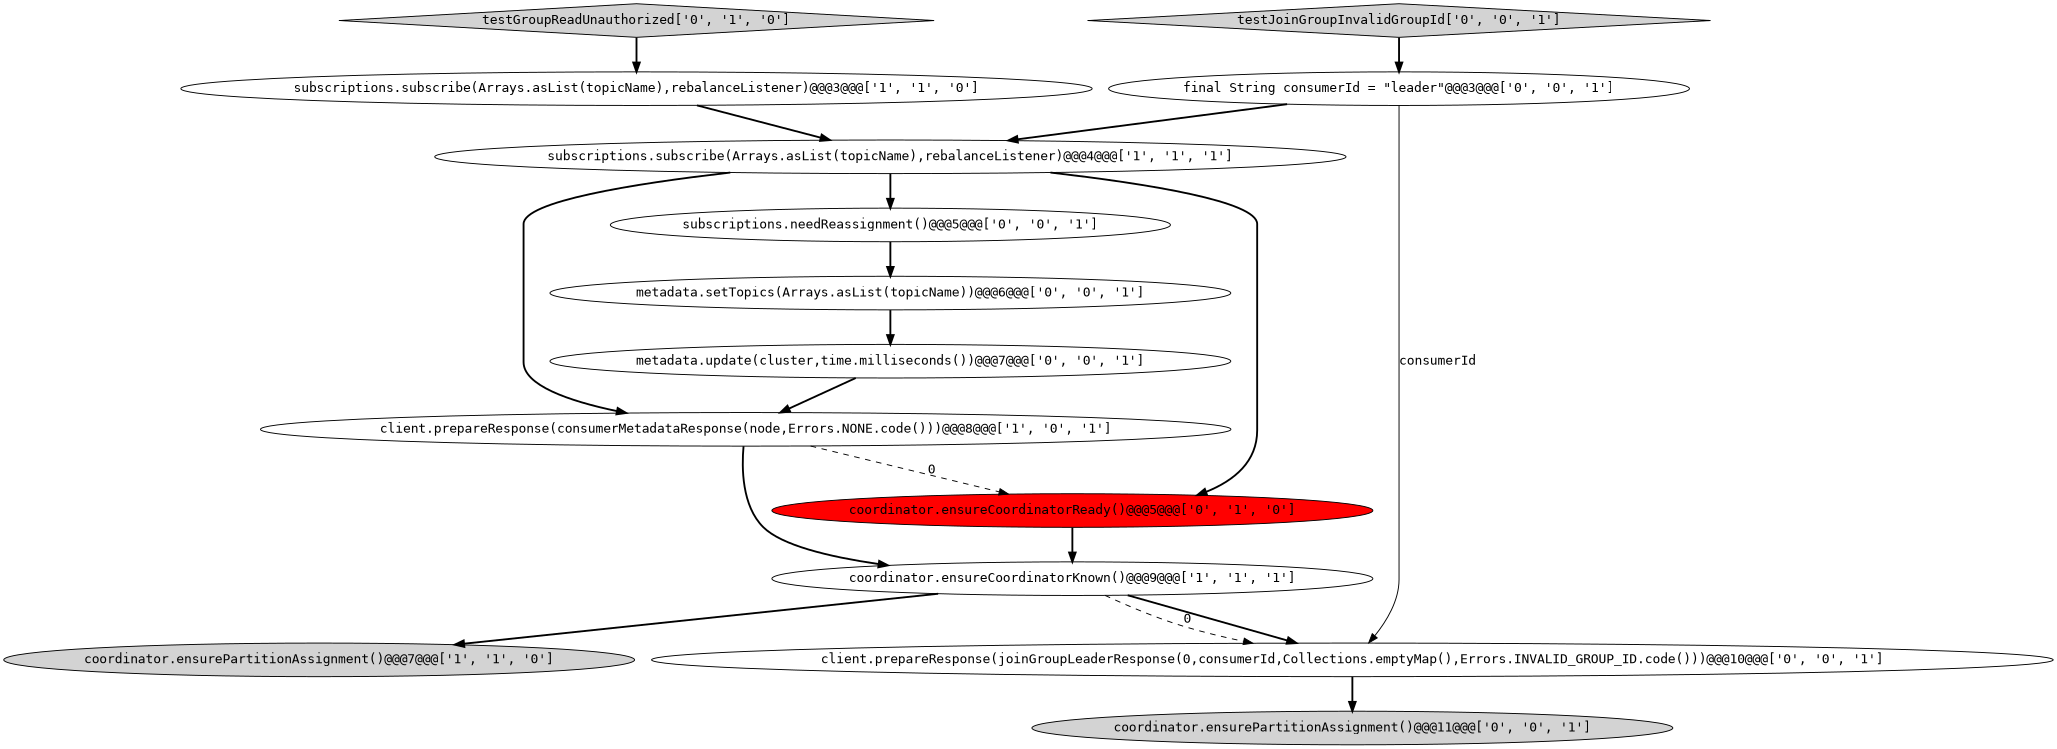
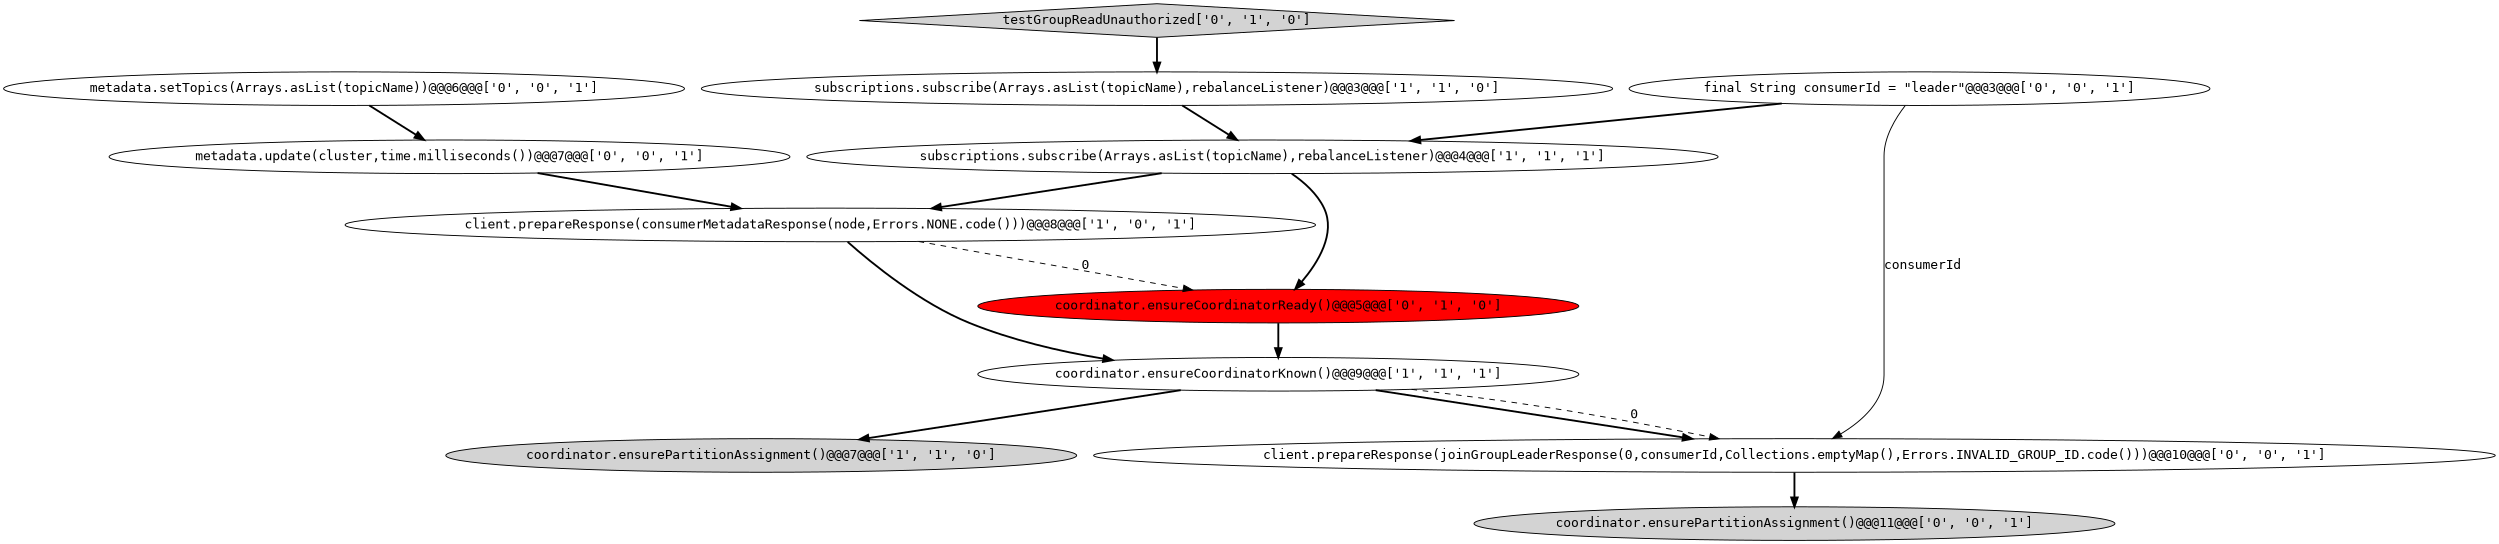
node "testJoinGroupInvalidGroupId['0', '0', '1']": removed
node "subscriptions.needReassignment()@@@5@@@['0', '0', '1']": removed
